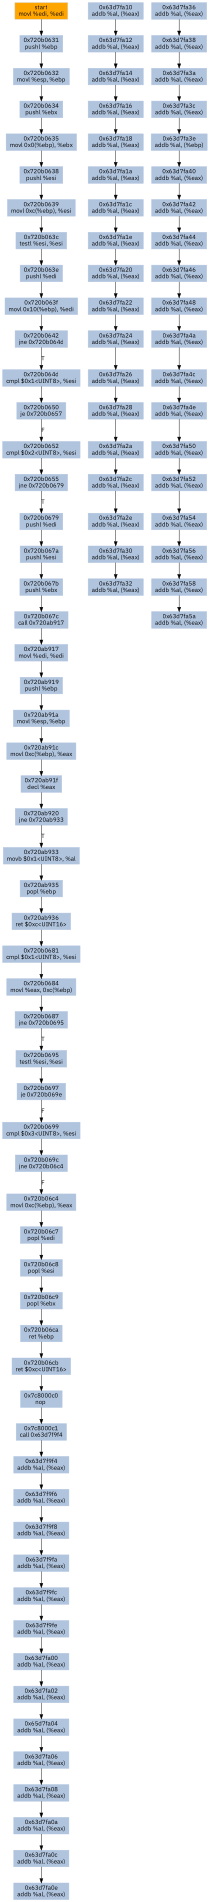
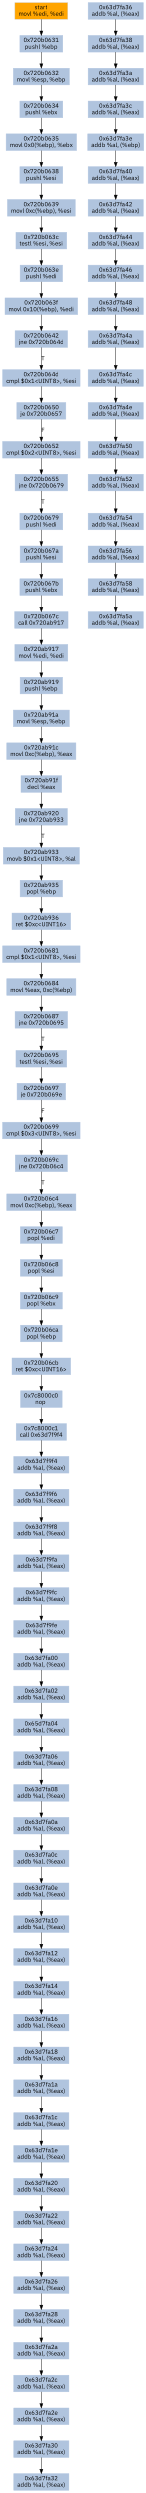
edge "0x720b069c jne 0x720b06c4" -> "0x720b06c4 movl 0xc(%ebp), %eax": label "F" -> "T"
node "0x720b06ca ret %ebp": label "0x720b06ca ret %ebp" -> "0x720b06ca popl %ebp"
edge "0x63d7fa0e addb %al, (%eax)" -> "0x63d7fa10 addb %al, (%eax)": added
